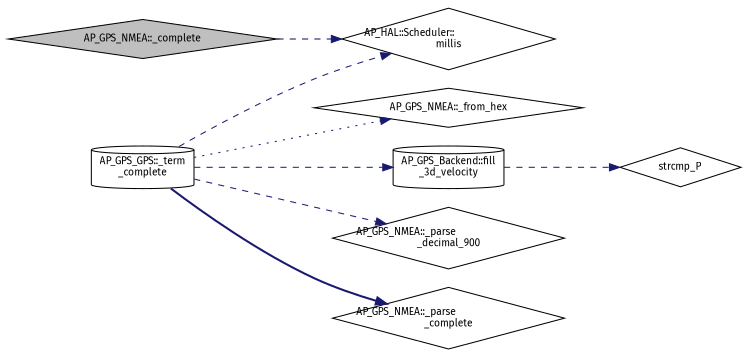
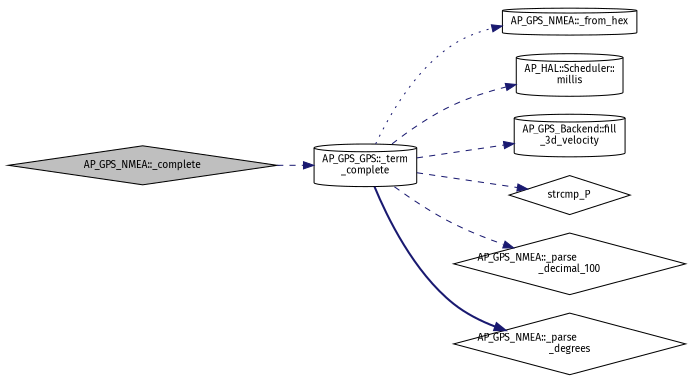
edge "AP_GPS_NMEA::_complete" -> "AP_HAL::Scheduler:: millis": now "AP_GPS_NMEA::_complete" -> "AP_GPS_GPS::_term _complete"
node "AP_HAL::Scheduler:: millis": shape diamond -> cylinder
node "AP_GPS_NMEA::_from_hex": shape diamond -> cylinder
edge "AP_GPS_Backend::fill _3d_velocity" -> "strcmp_P": now "AP_GPS_GPS::_term _complete" -> "strcmp_P"
node "AP_GPS_NMEA::_parse _decimal_900": label "AP_GPS_NMEA::_parse _decimal_900" -> "AP_GPS_NMEA::_parse _decimal_100"
node "AP_GPS_NMEA::_parse _complete": label "AP_GPS_NMEA::_parse _complete" -> "AP_GPS_NMEA::_parse _degrees"
